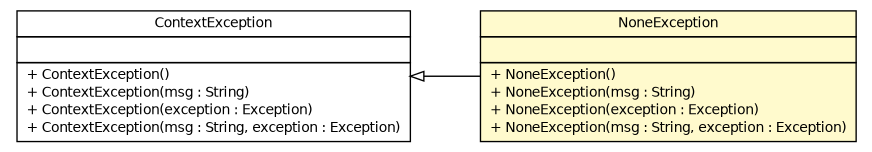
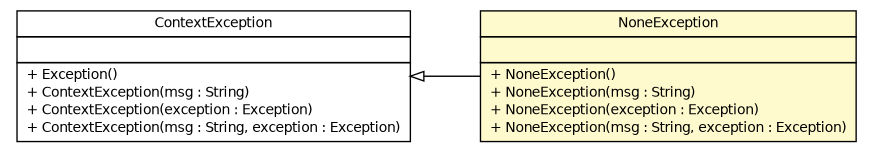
node "ContextException": text "+ ContextException()" -> "+ Exception()"
